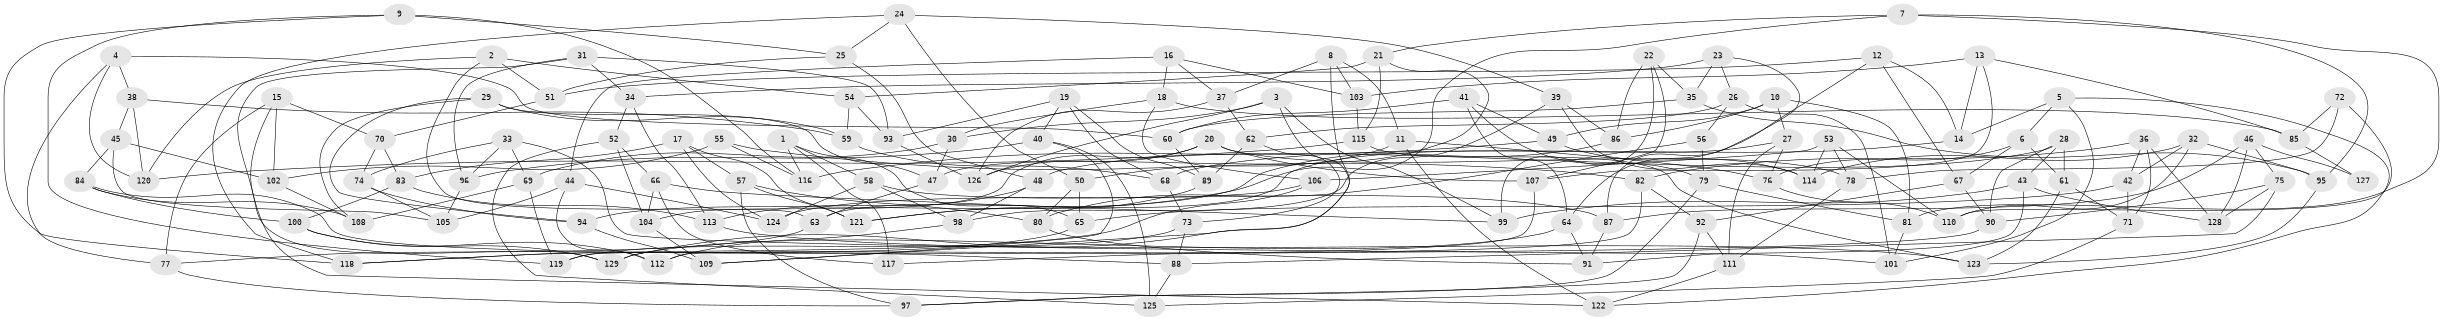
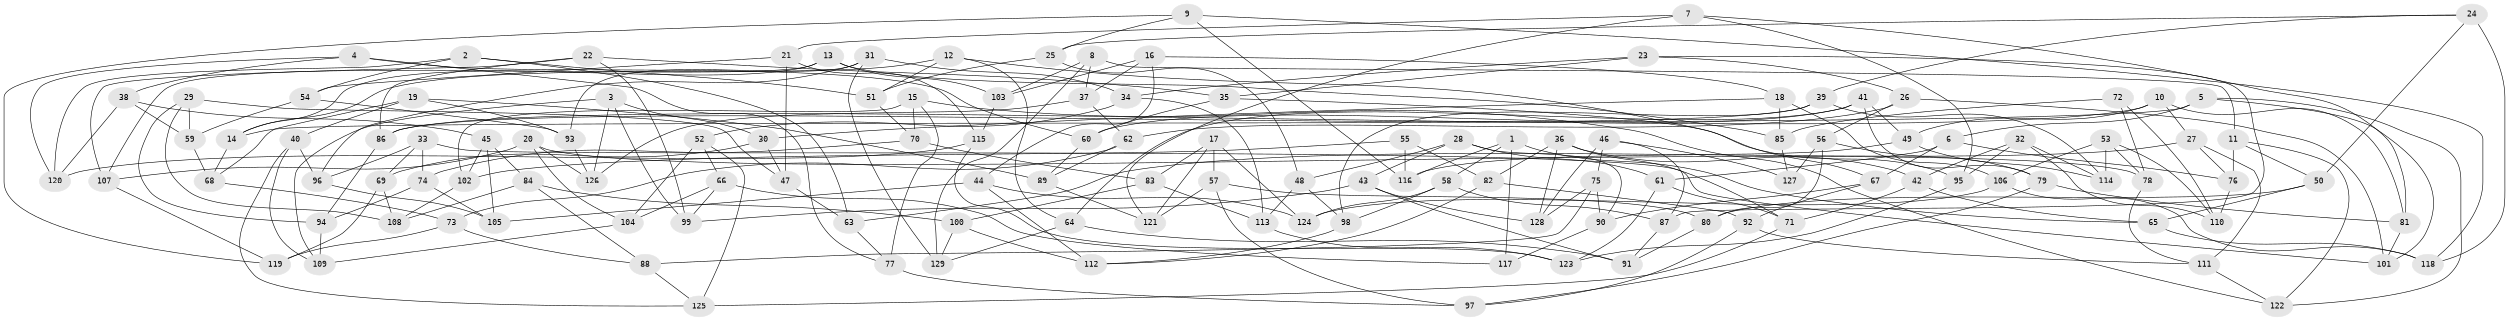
edge "56" -- "127": added
